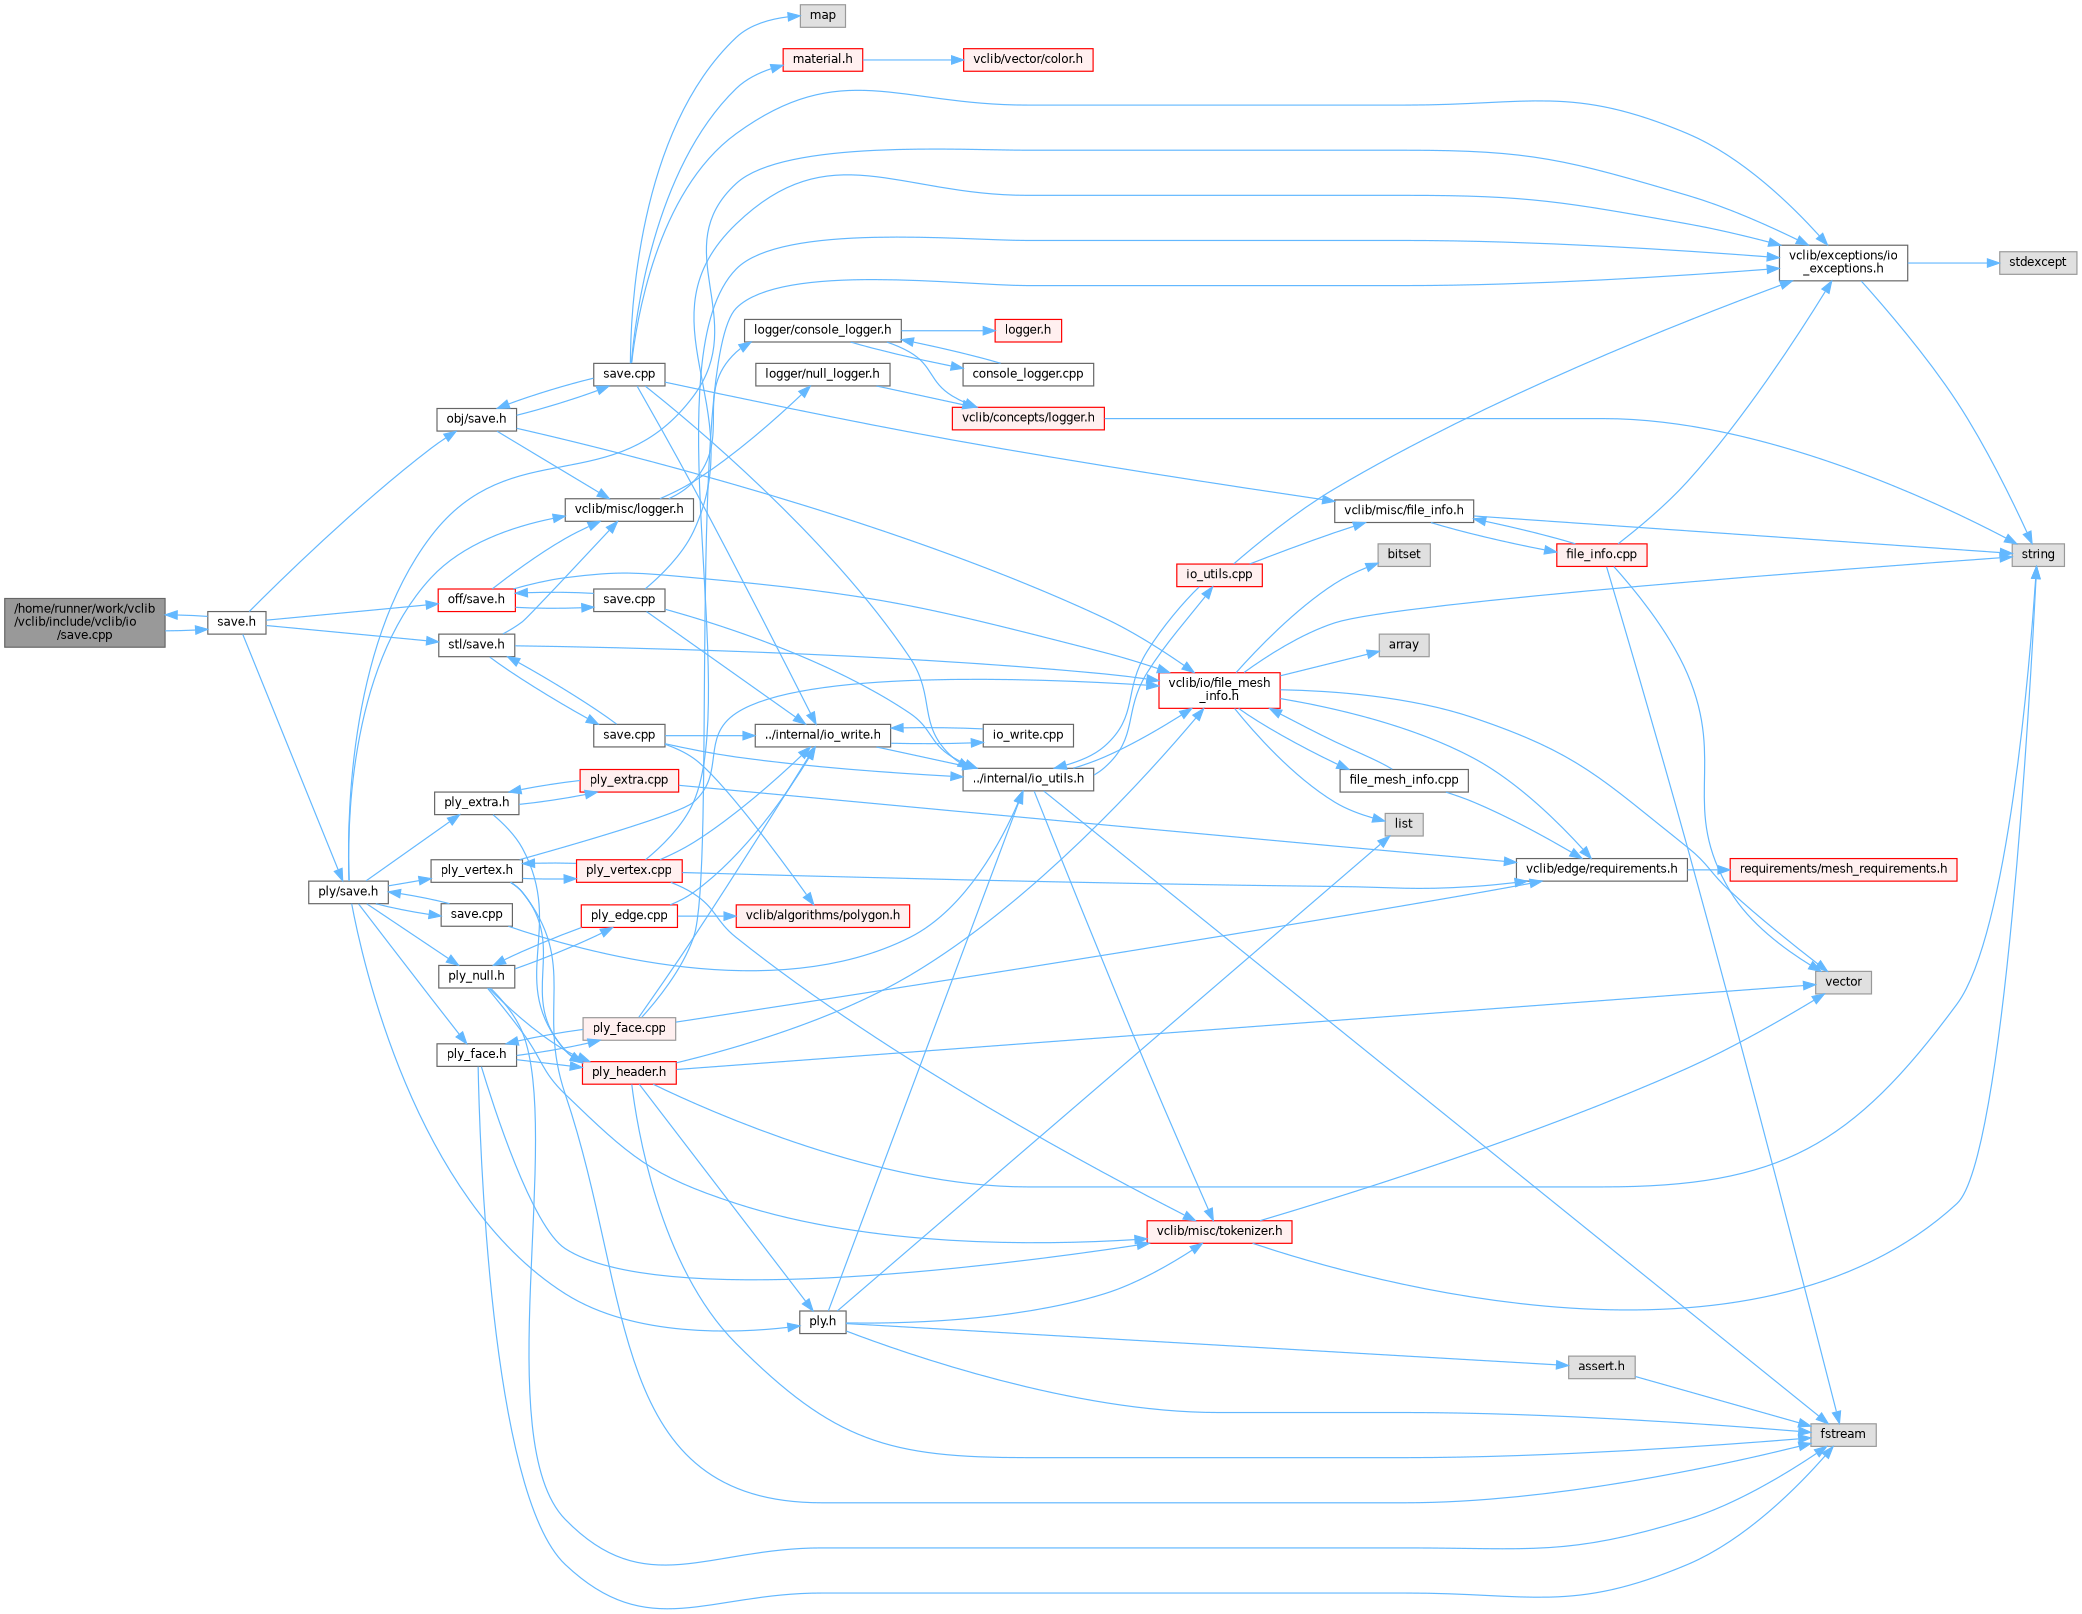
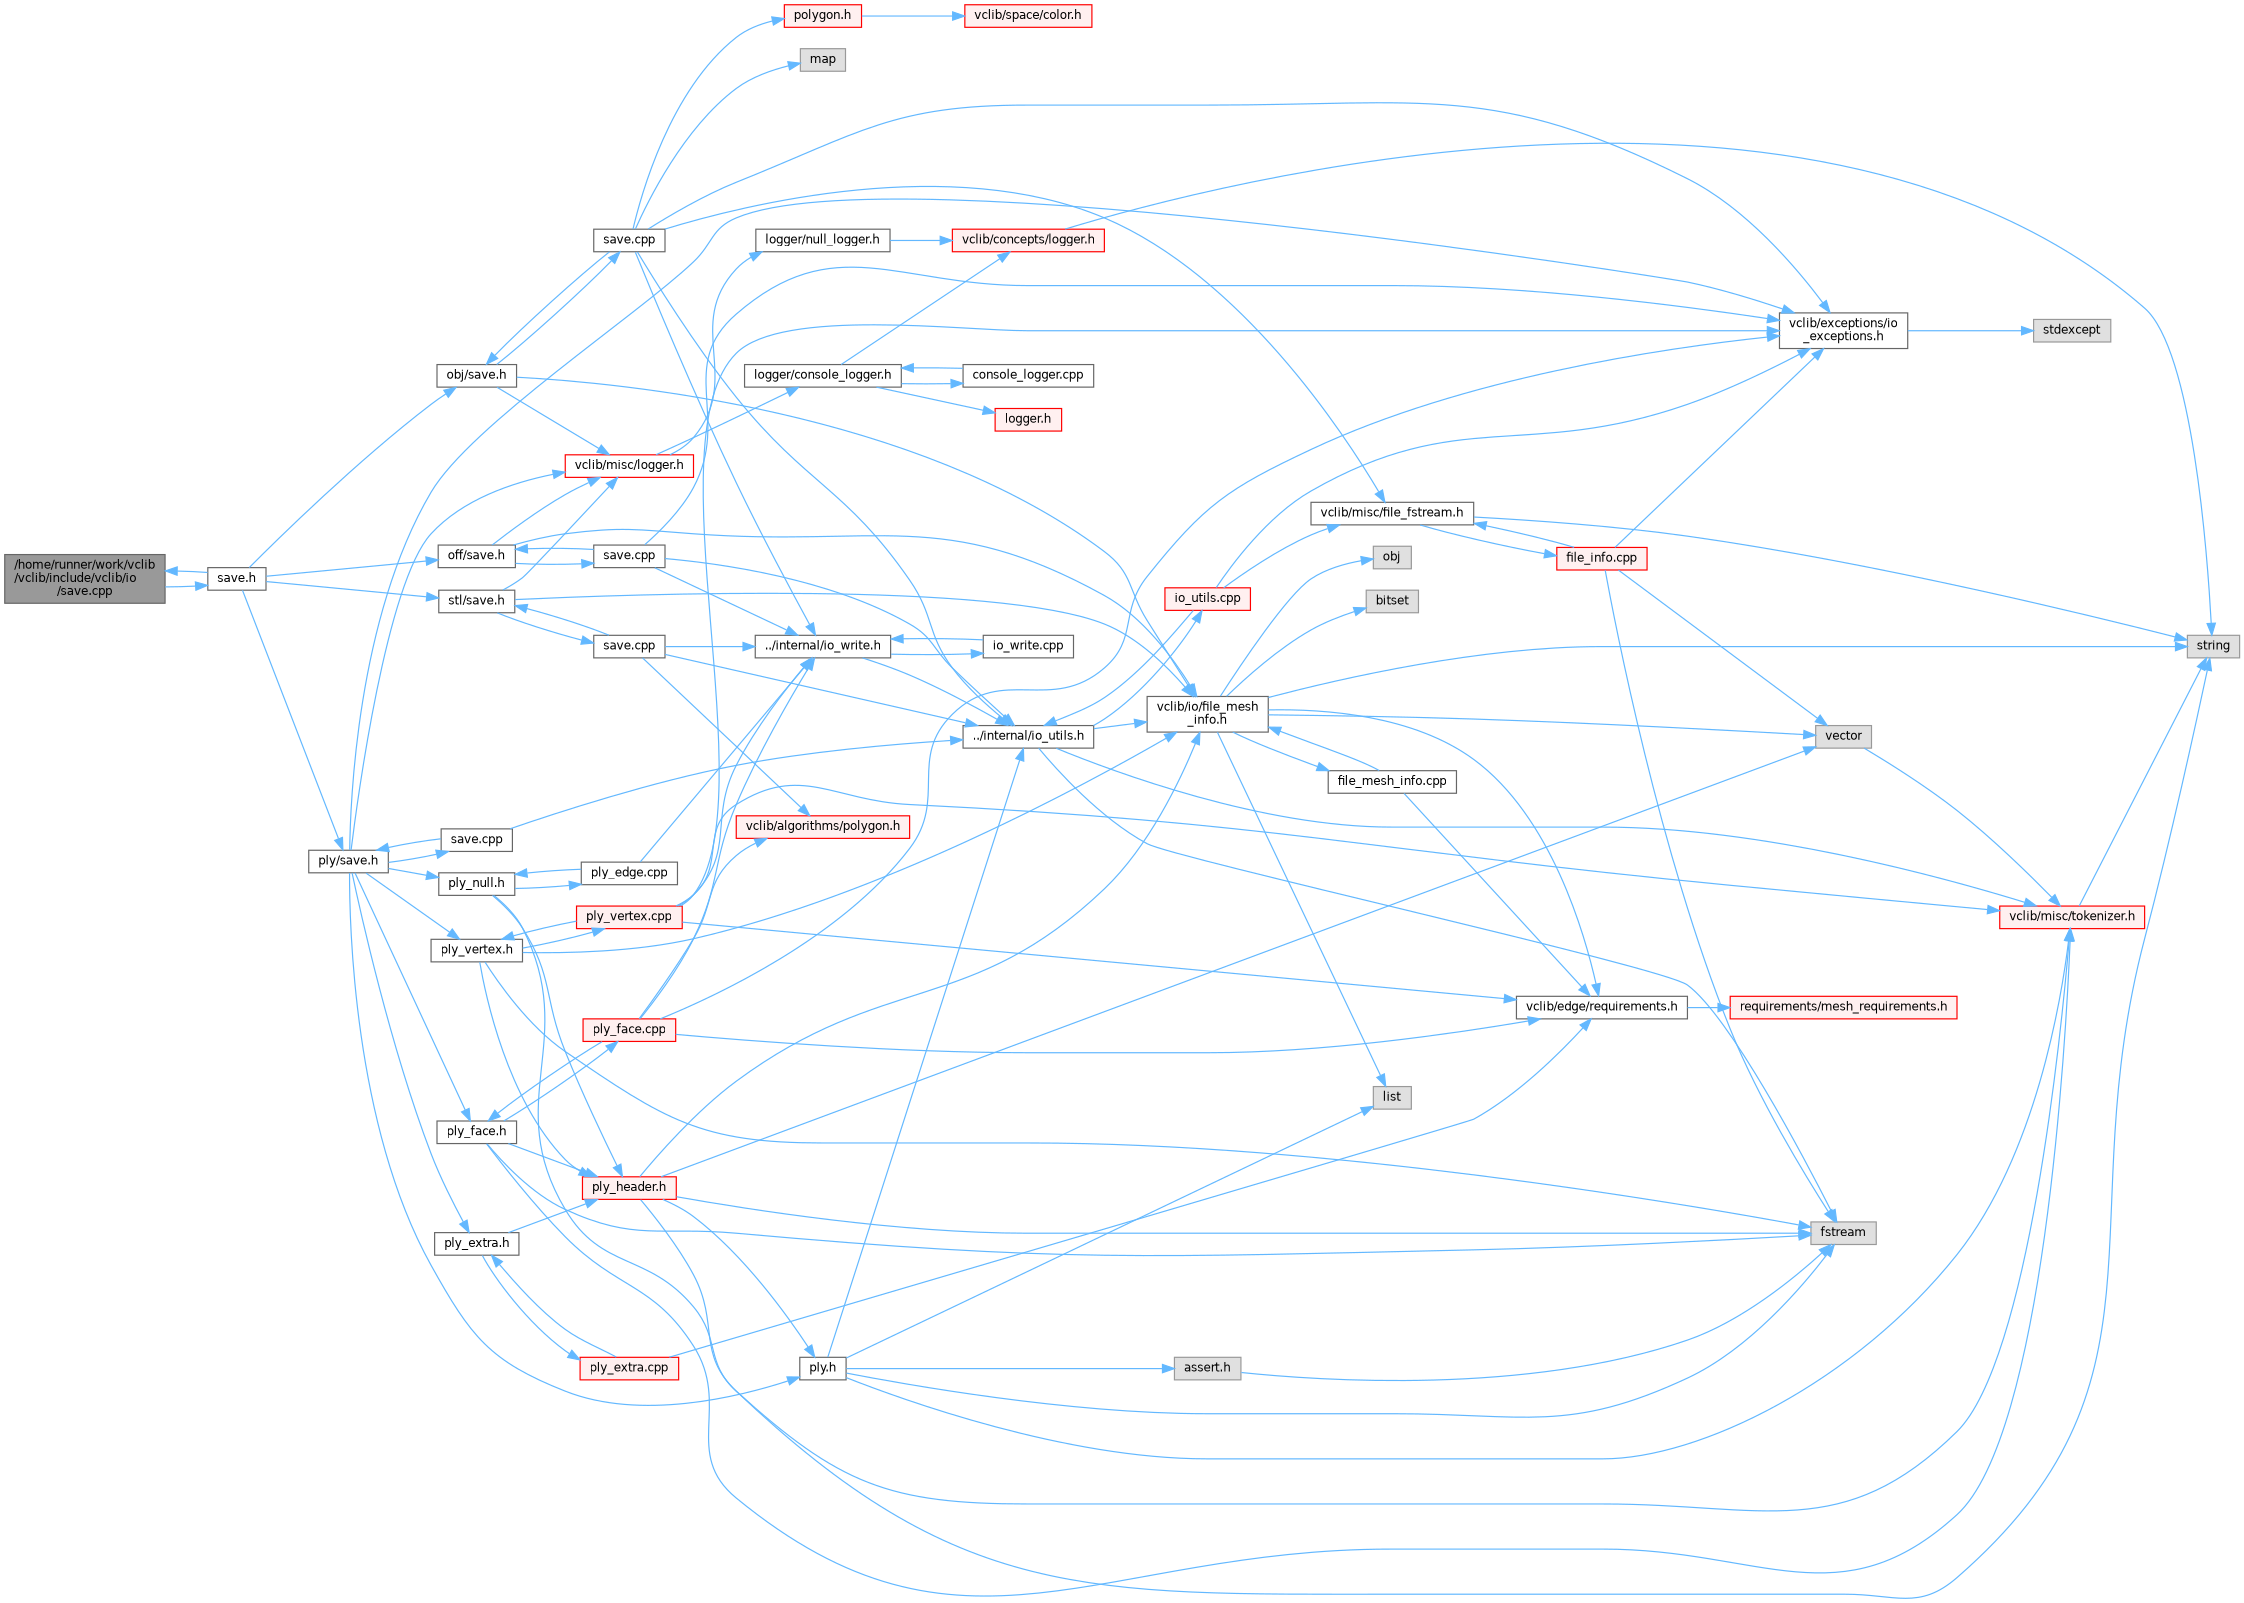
node "material.h": label "material.h" -> "polygon.h"
node "vclib/vector/color.h": label "vclib/vector/color.h" -> "vclib/space/color.h"
edge "vclib/exceptions/io _exceptions.h" -> "string": removed
node "vclib/misc/logger.h": color grey40 -> red
node "vclib/misc/file_info.h": label "vclib/misc/file_info.h" -> "vclib/misc/file_fstream.h"
node "off/save.h": color red -> grey40
node "array": label "array" -> "obj"
node "vclib/io/file_mesh _info.h": color red -> grey40
node "ply_edge.cpp": color red -> grey40
edge "ply_edge.cpp" -> "vclib/algorithms/polygon.h": now "ply_face.cpp" -> "vclib/algorithms/polygon.h"
node "ply_face.cpp": color grey60 -> red
edge "vclib/misc/tokenizer.h" -> "vector": reversed
edge "ply_null.h" -> "fstream": removed
